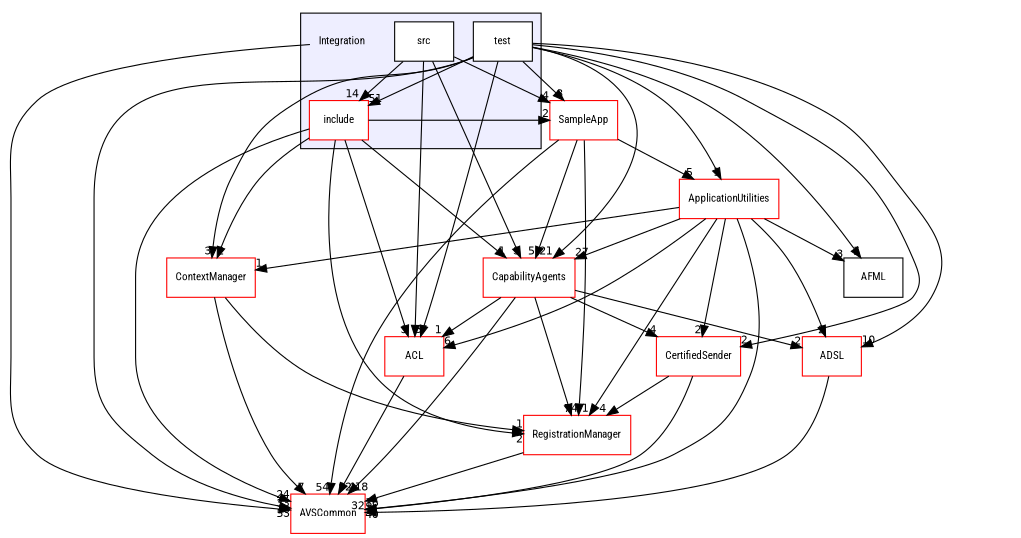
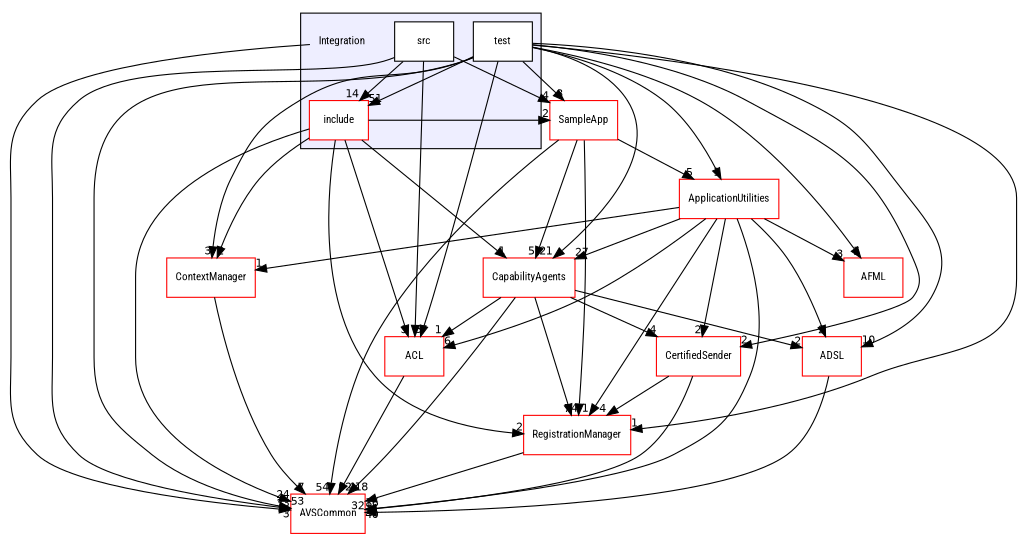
edge "src" -> "CapabilityAgents": now "src" -> "AVSCommon"
node "AFML": color black -> red
edge "ContextManager" -> "RegistrationManager": now "test" -> "RegistrationManager"
